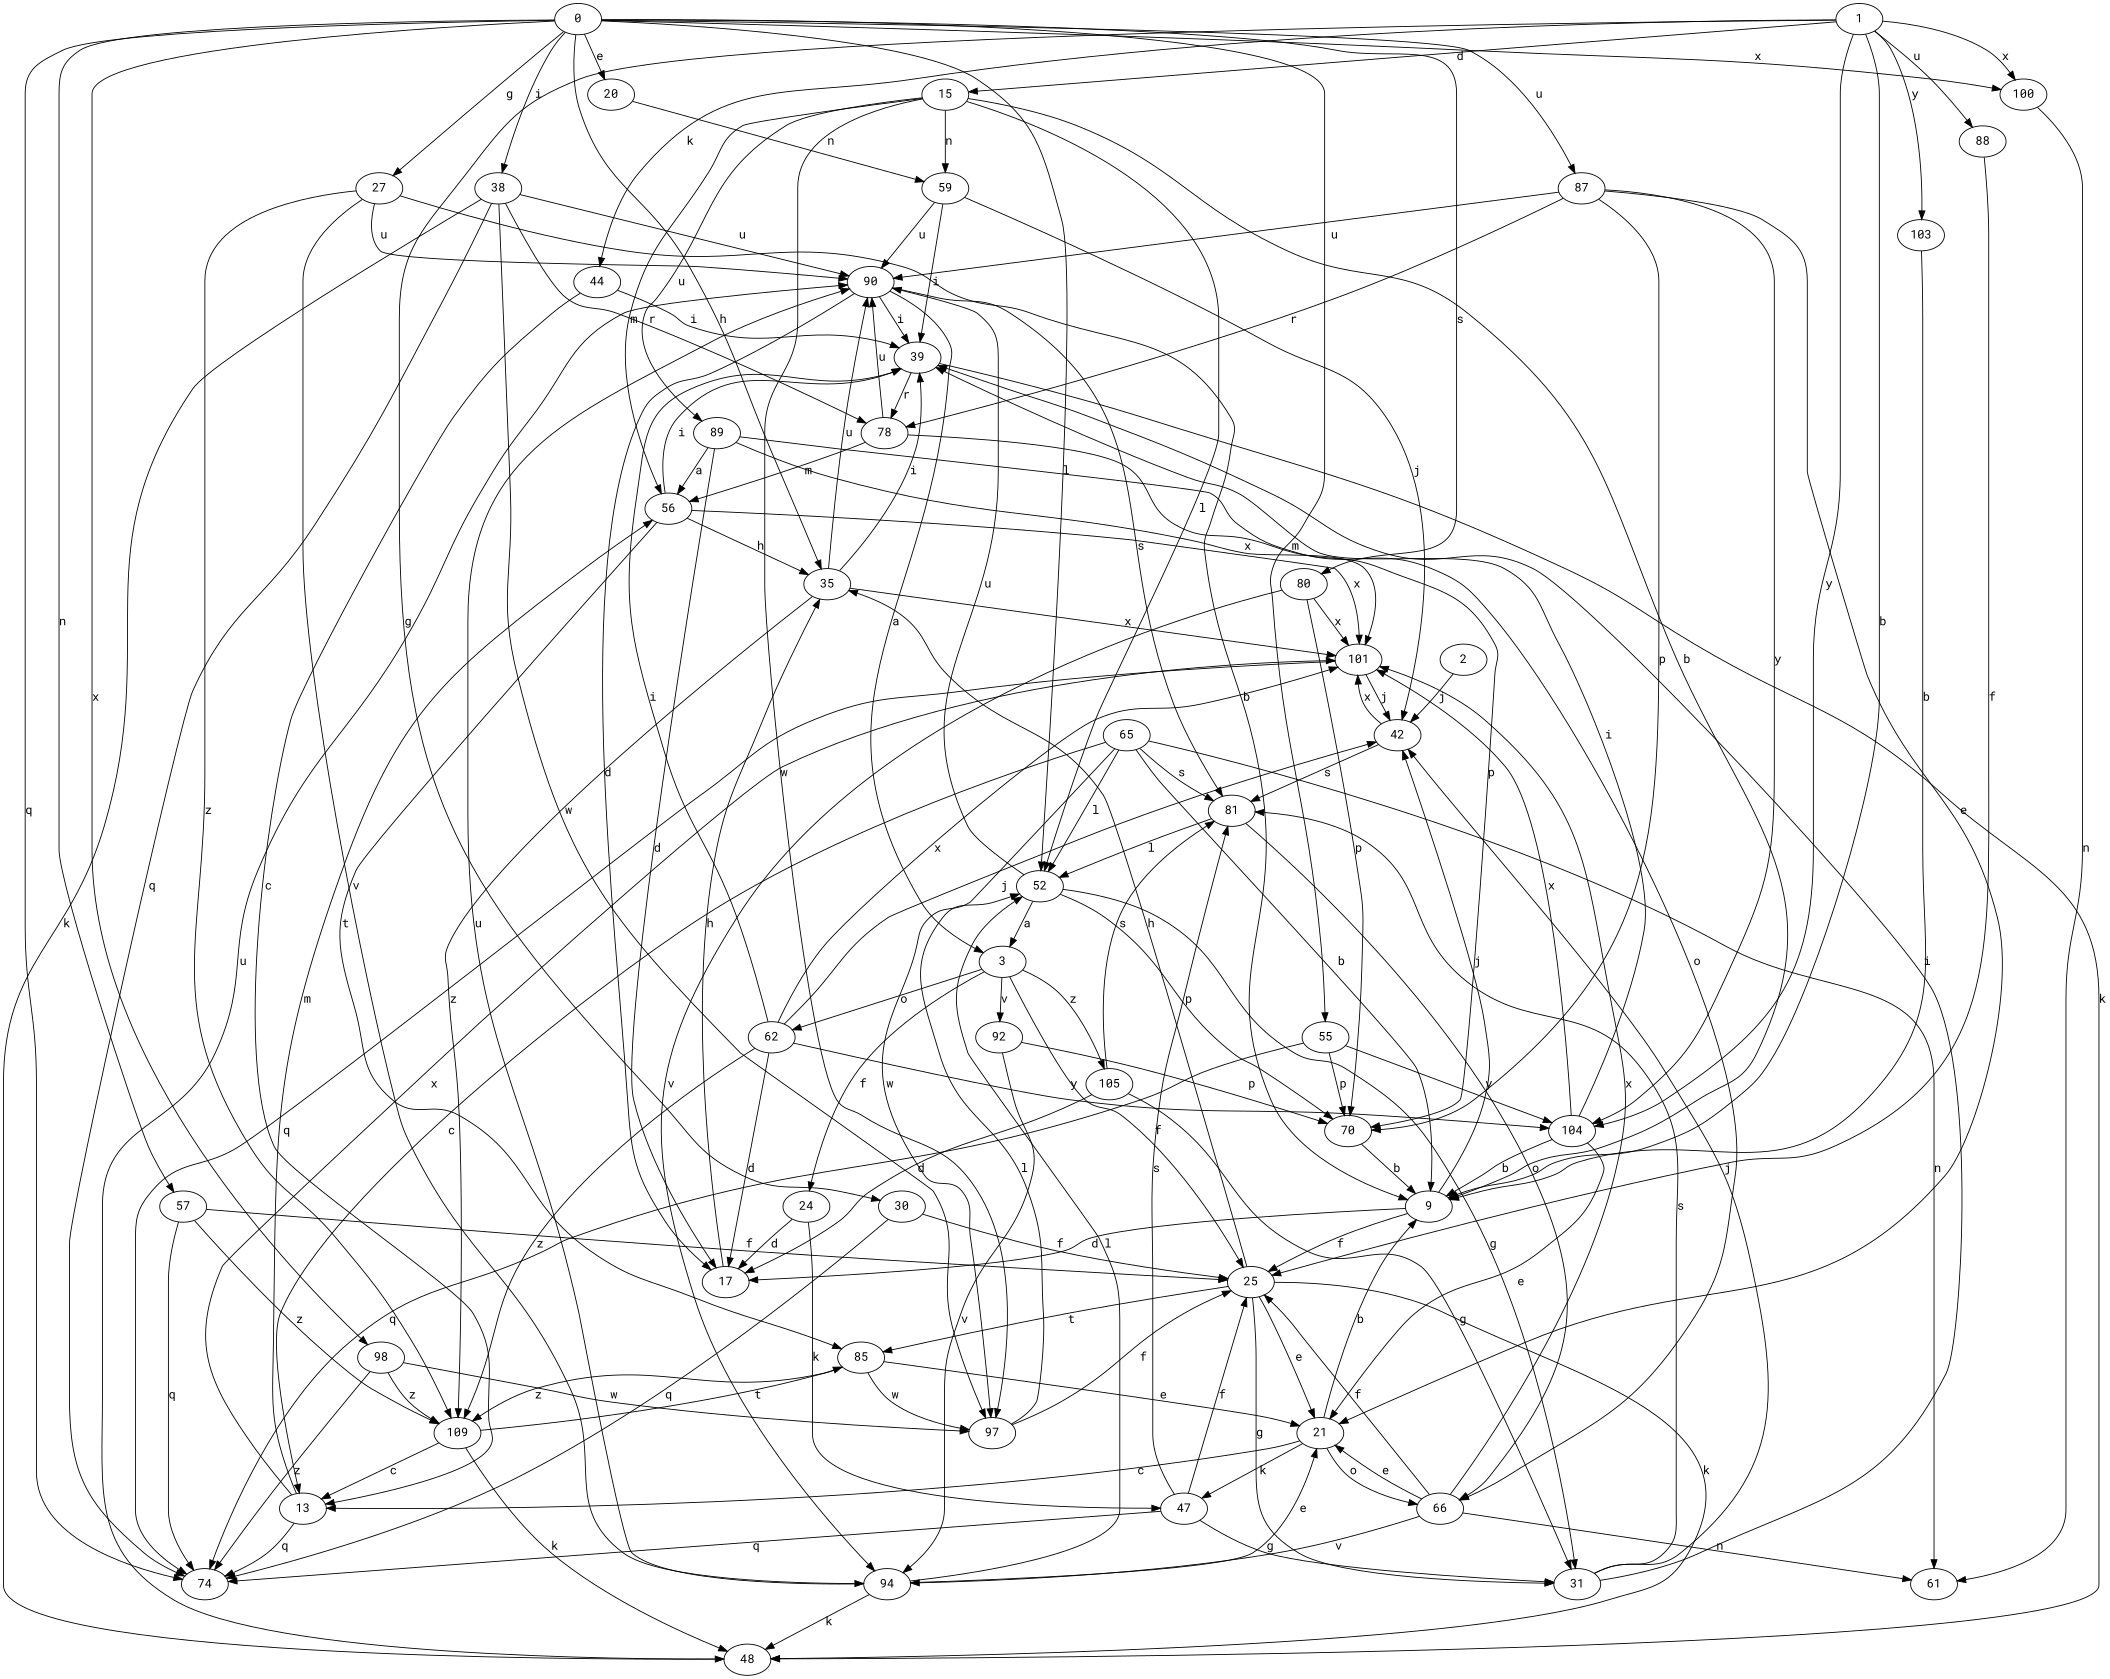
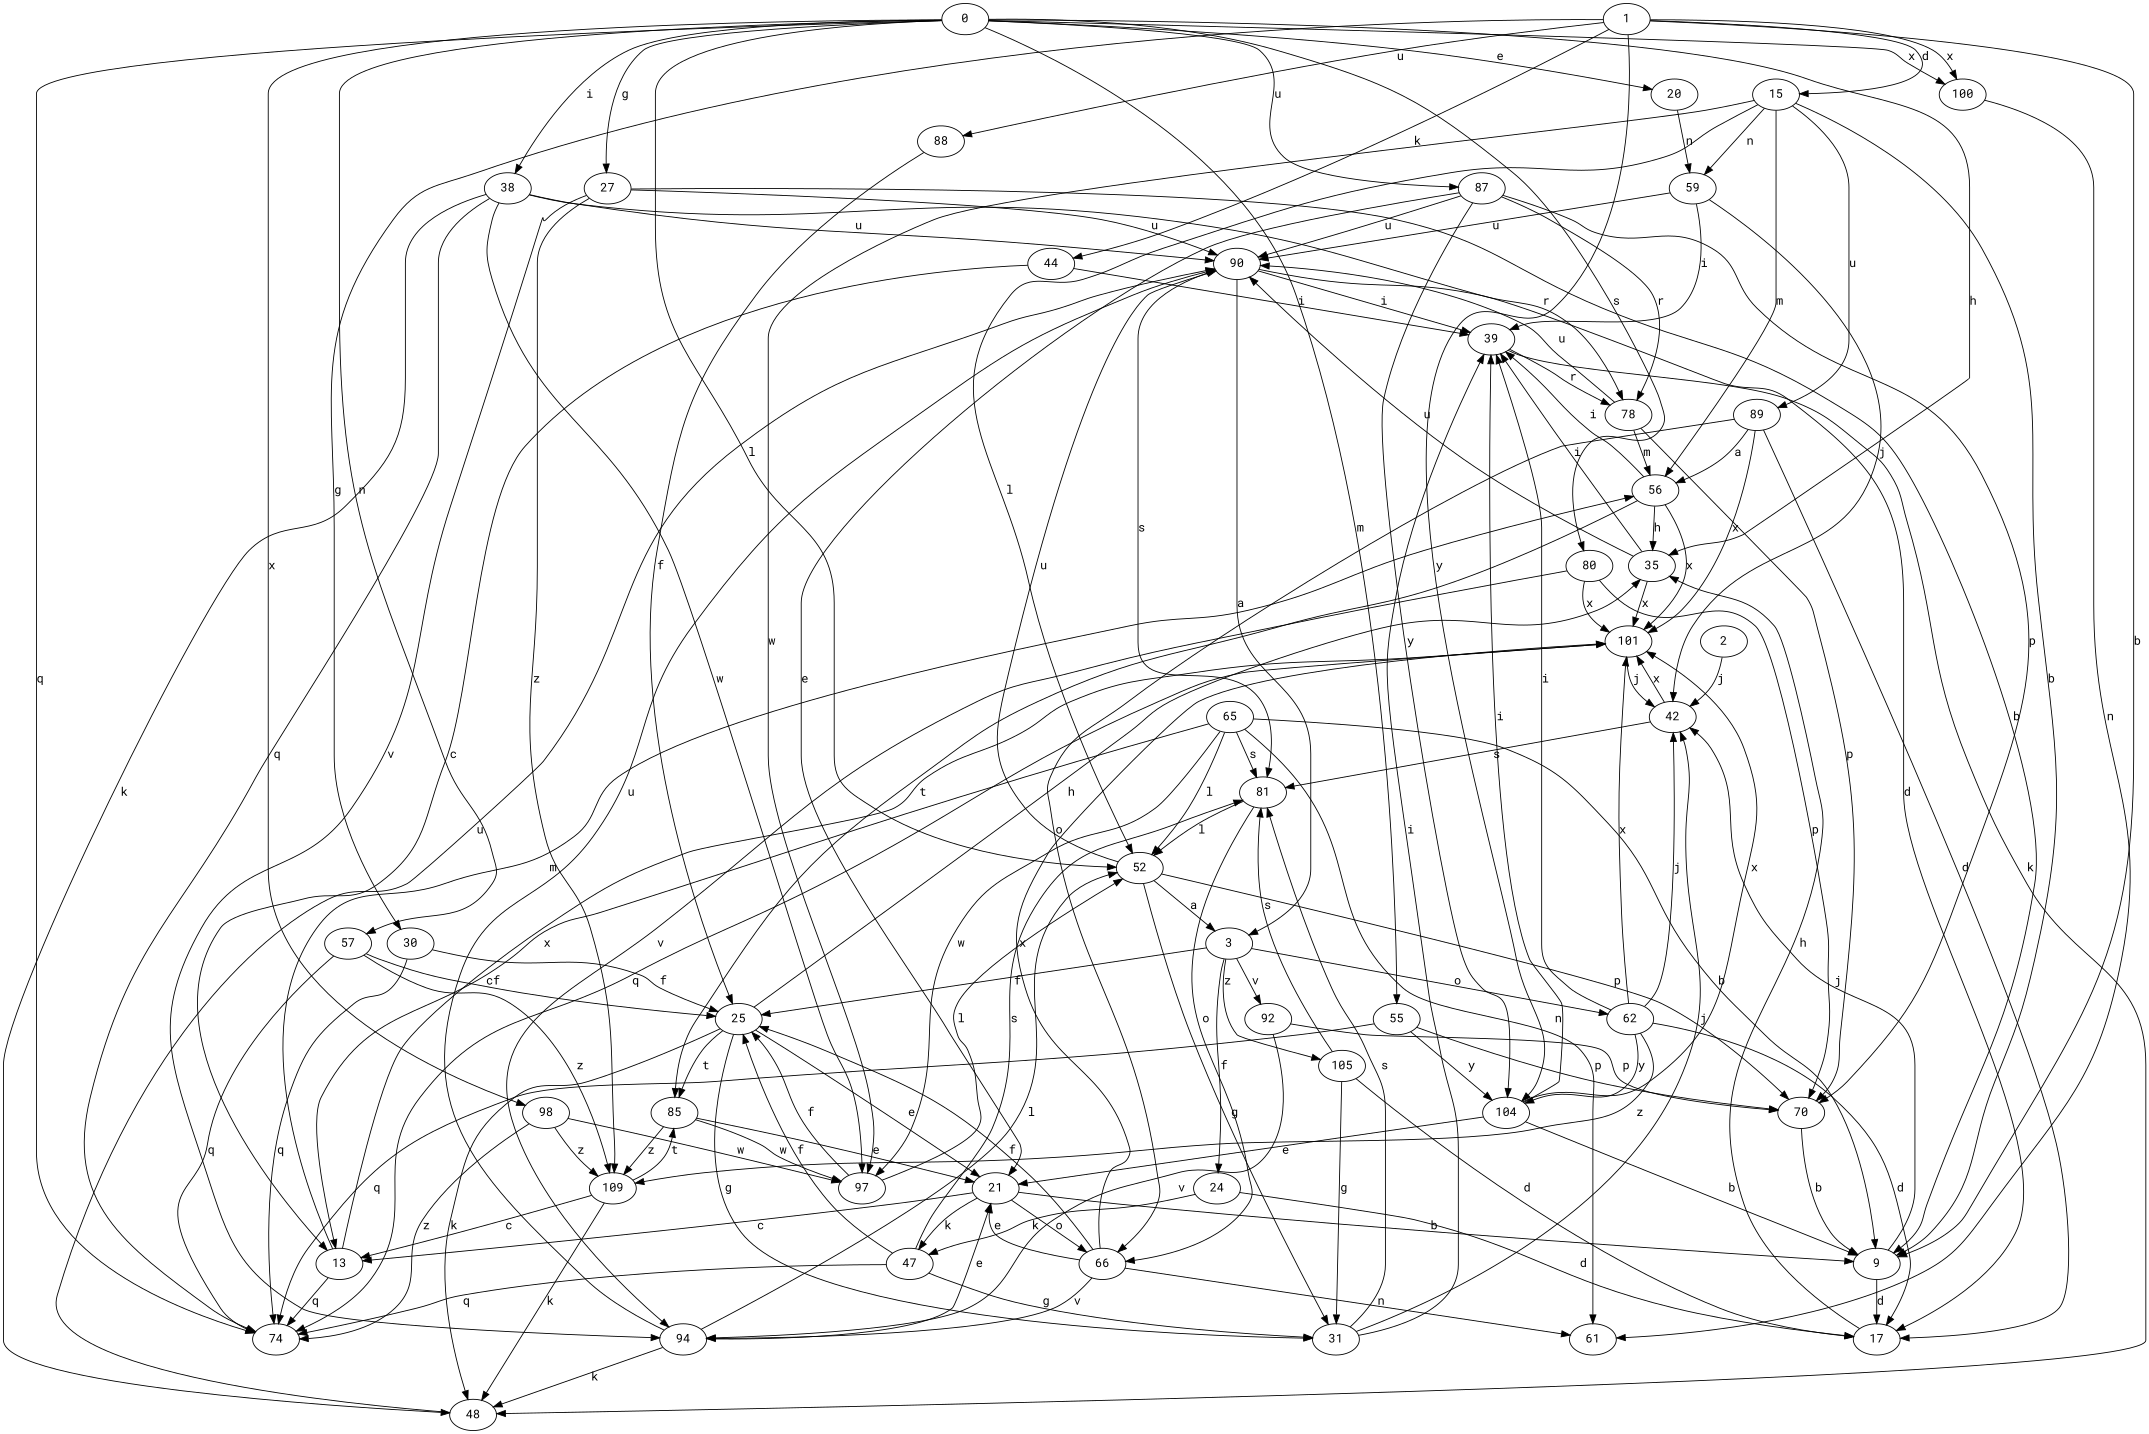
node "103": removed
edge "35" -> "109": removed, label "z"
edge "9" -> "25": removed, label "f"
